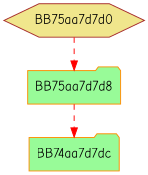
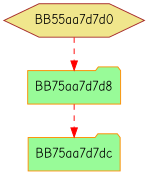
node "BB75aa7d7d0": label "BB75aa7d7d0" -> "BB55aa7d7d0"
node "BB74aa7d7dc": label "BB74aa7d7dc" -> "BB75aa7d7dc"
